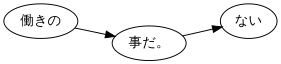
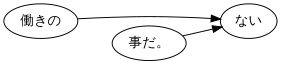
edge "働きの" -> "事だ。": now "働きの" -> "ない"
